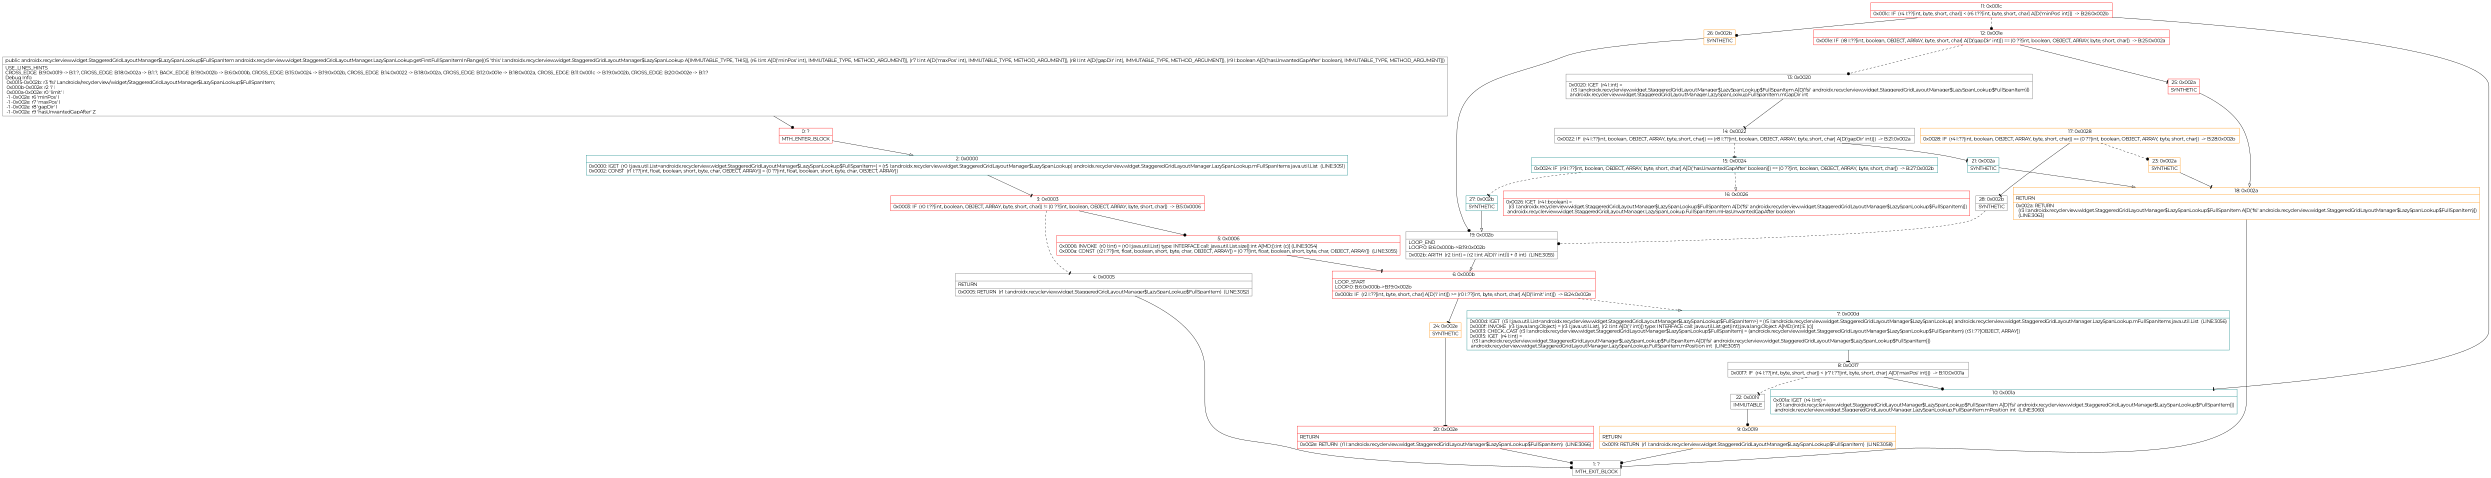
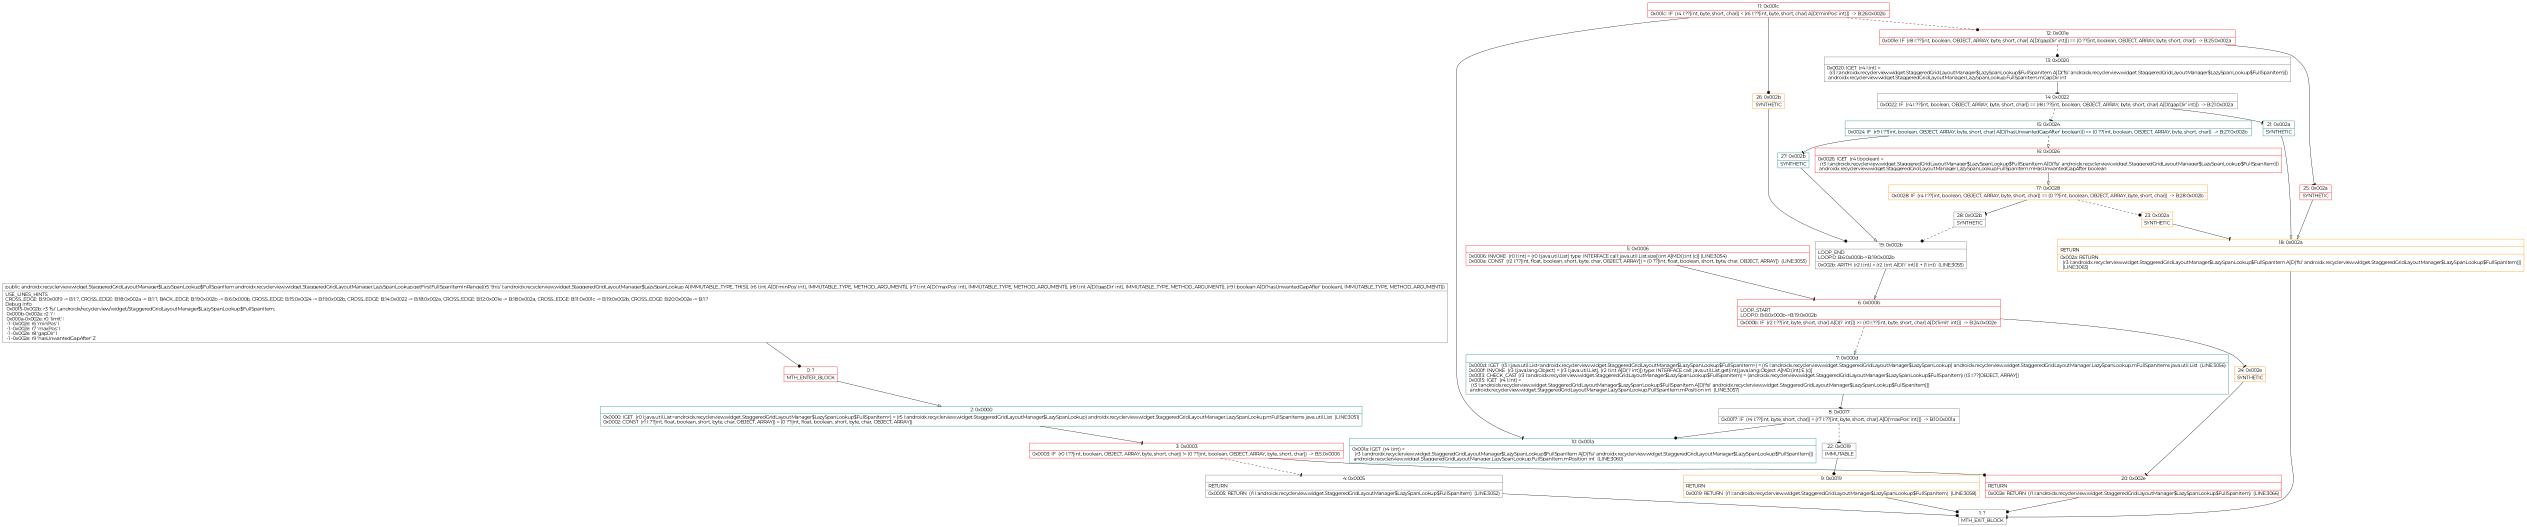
edge "16: 0x0026" -> "17: 0x0028": added
edge "15: 0x0024" -> "27: 0x002b": style dashed -> solid
edge "3: 0x0003" -> "5: 0x0006": now "3: 0x0003" -> "20: 0x002e"
